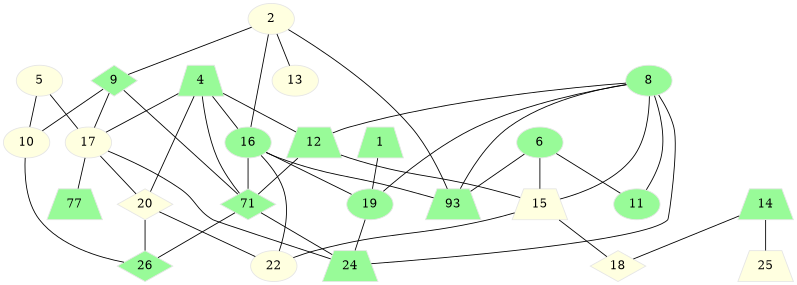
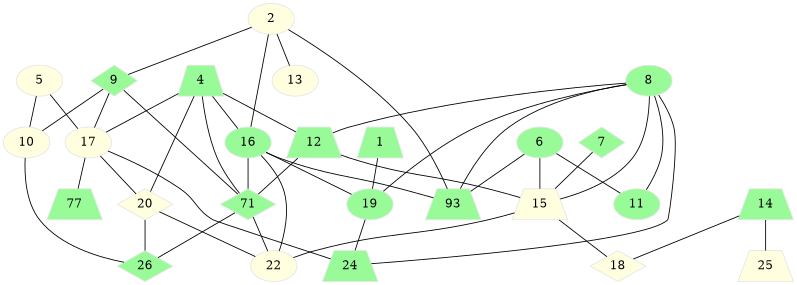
node "7": added
edge "71" -- "24": now "71" -- "22"
